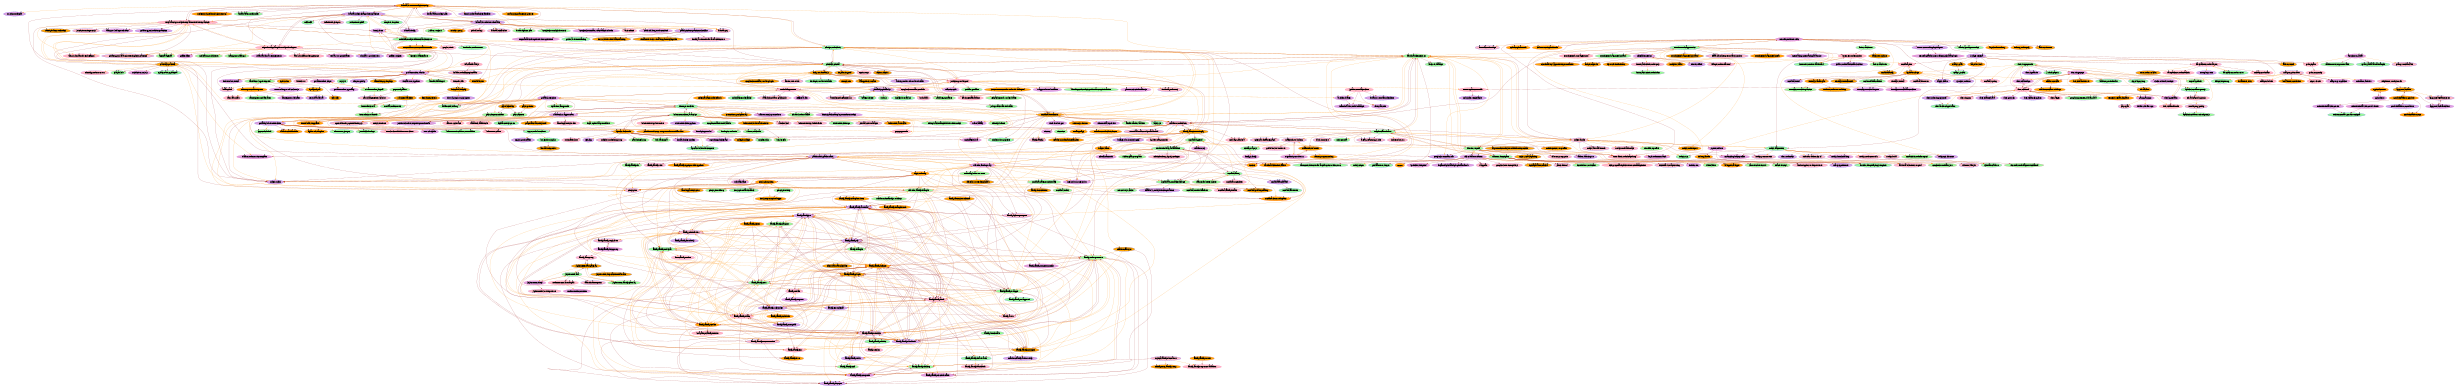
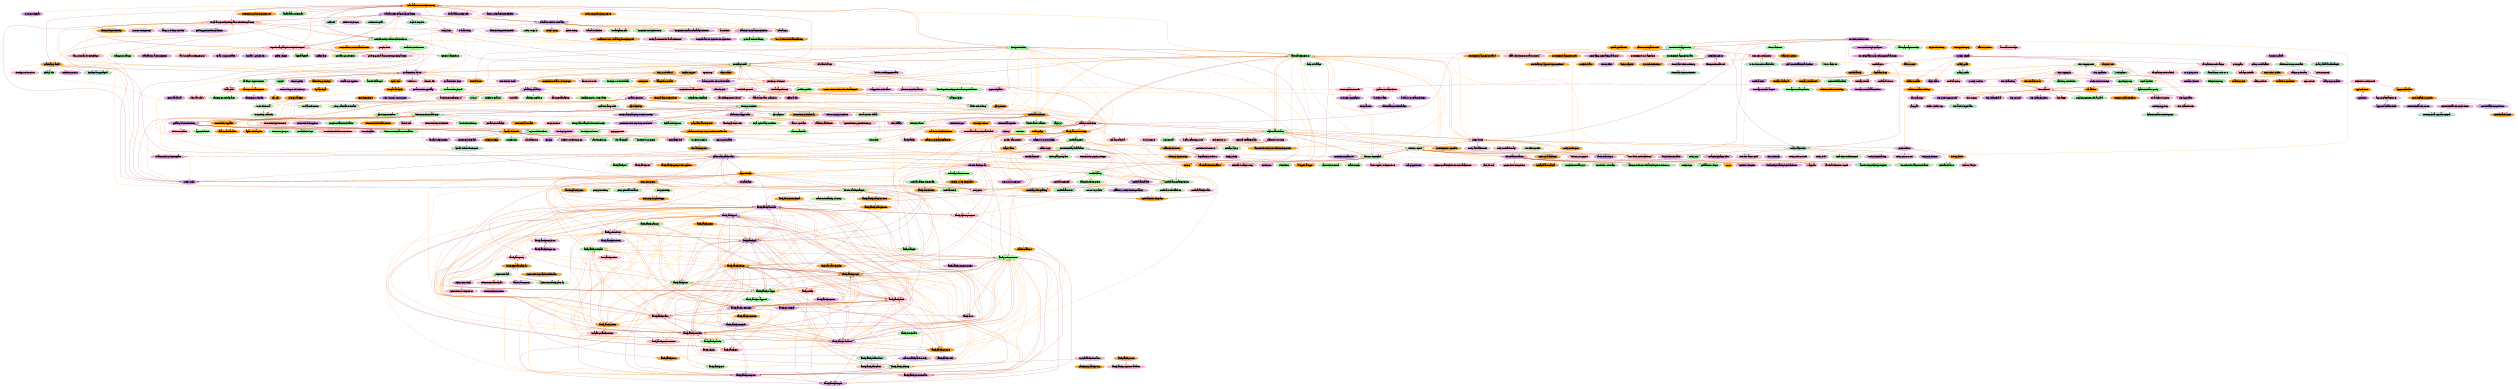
edge "uber/tchannel-node" -> "uber/ringpop-node": reversed
node "pnpm/only-allow": fillcolor palegreen -> plum
